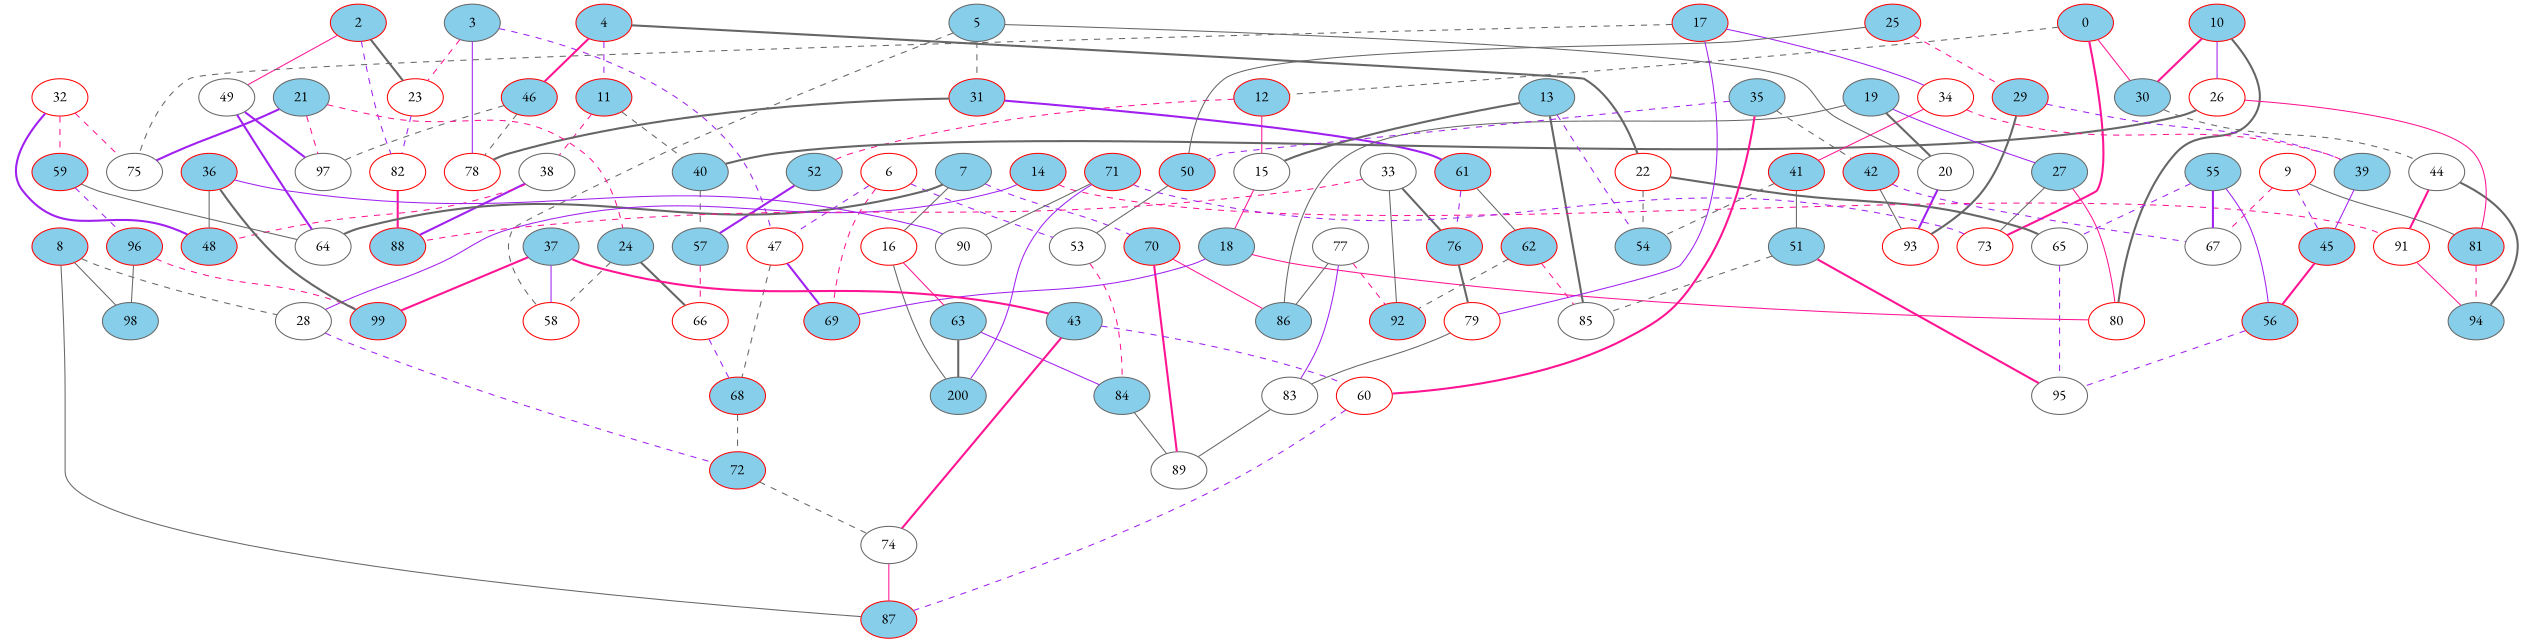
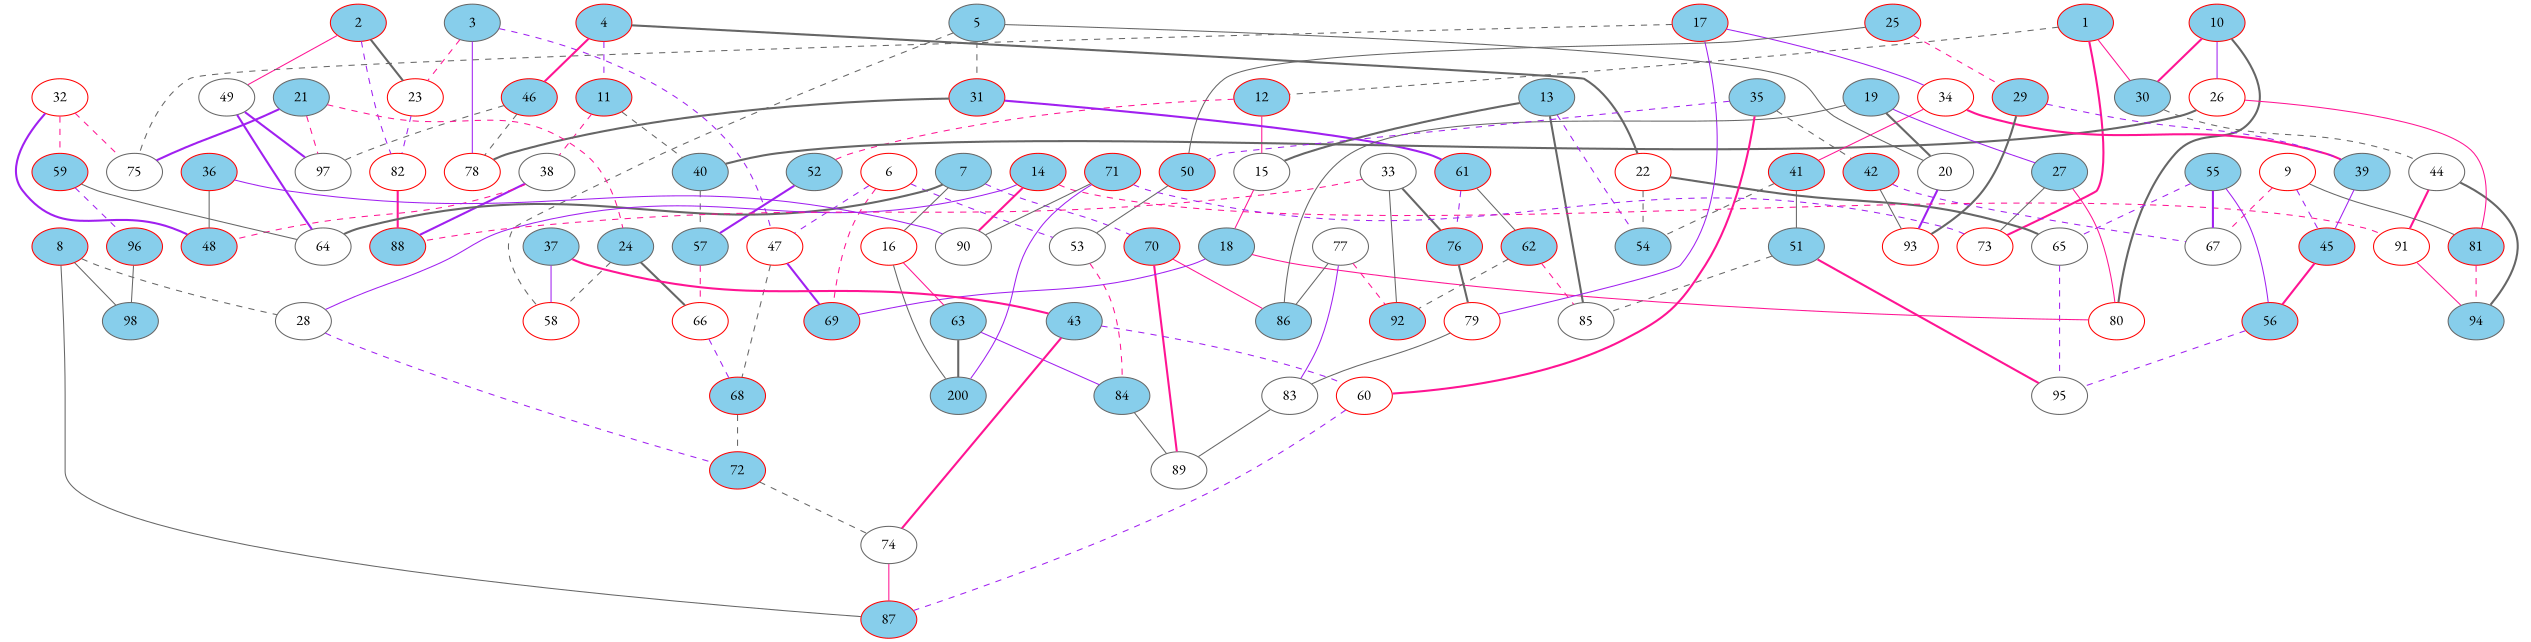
node "0": label "0" -> "1"
edge "34" -- "39": style dashed -> bold
edge "14" -- "90": added
node "99": removed
